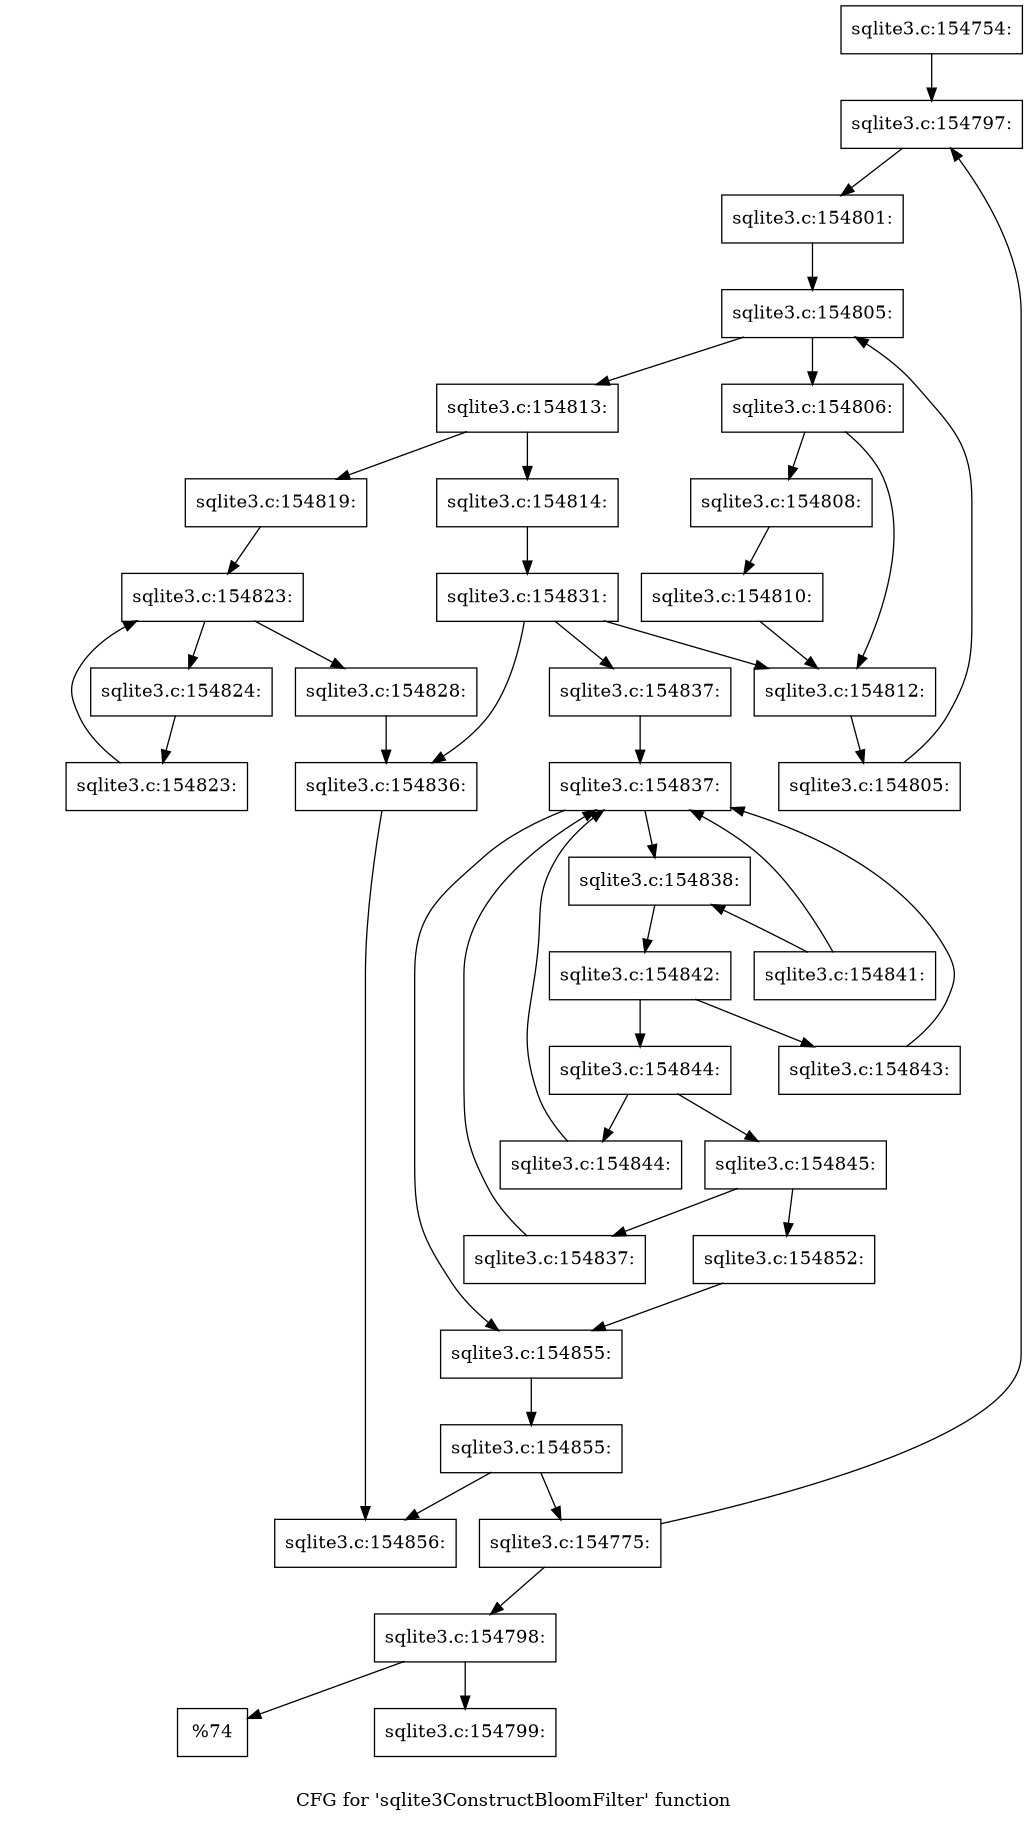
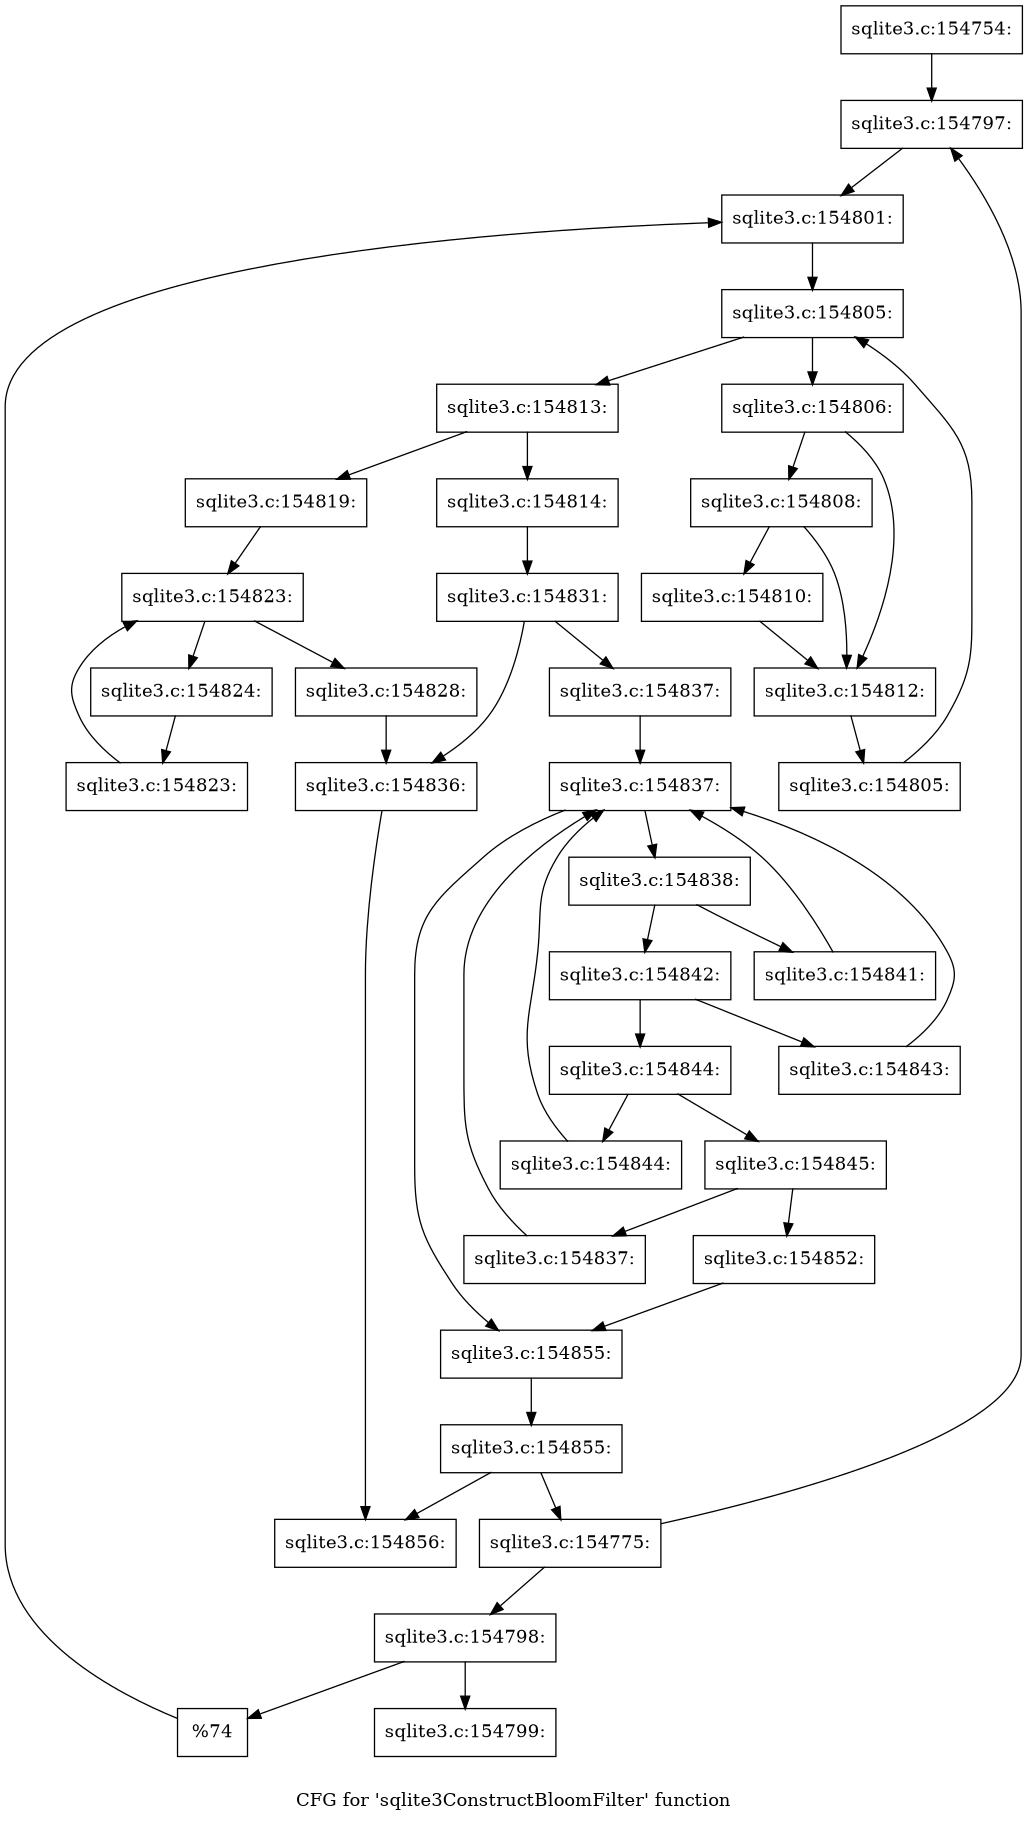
edge "sqlite3.c:154831:" -> "sqlite3.c:154812:": now "sqlite3.c:154808:" -> "sqlite3.c:154812:"
edge "%74" -> "sqlite3.c:154801:": added
edge "sqlite3.c:154841:" -> "sqlite3.c:154838:": reversed
